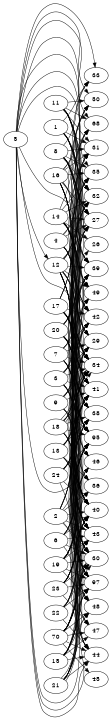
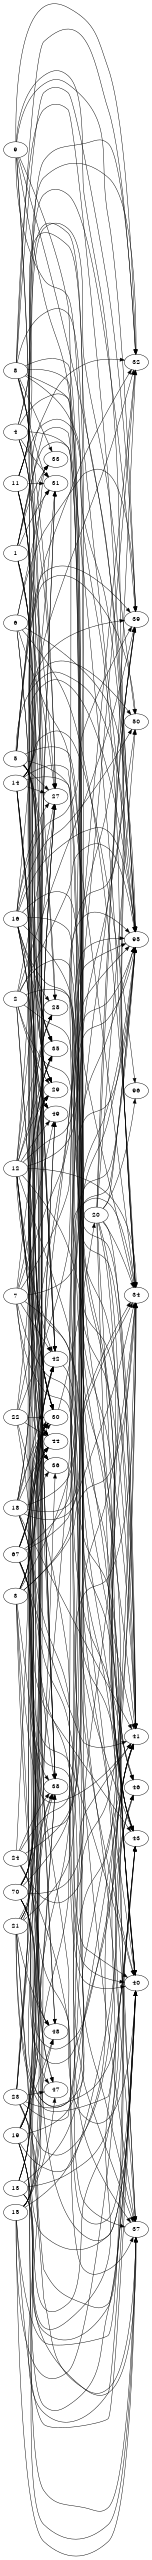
node "68": label "68" -> "28"
edge "5" -> "12": now "5" -> "42"
node "26": label "26" -> "96"
edge "14" -> "41": removed
node "17": label "17" -> "67"
edge "20" -> "30": reversed
edge "6" -> "43": now "42" -> "43"
node "97": label "97" -> "37"
node "45": removed
